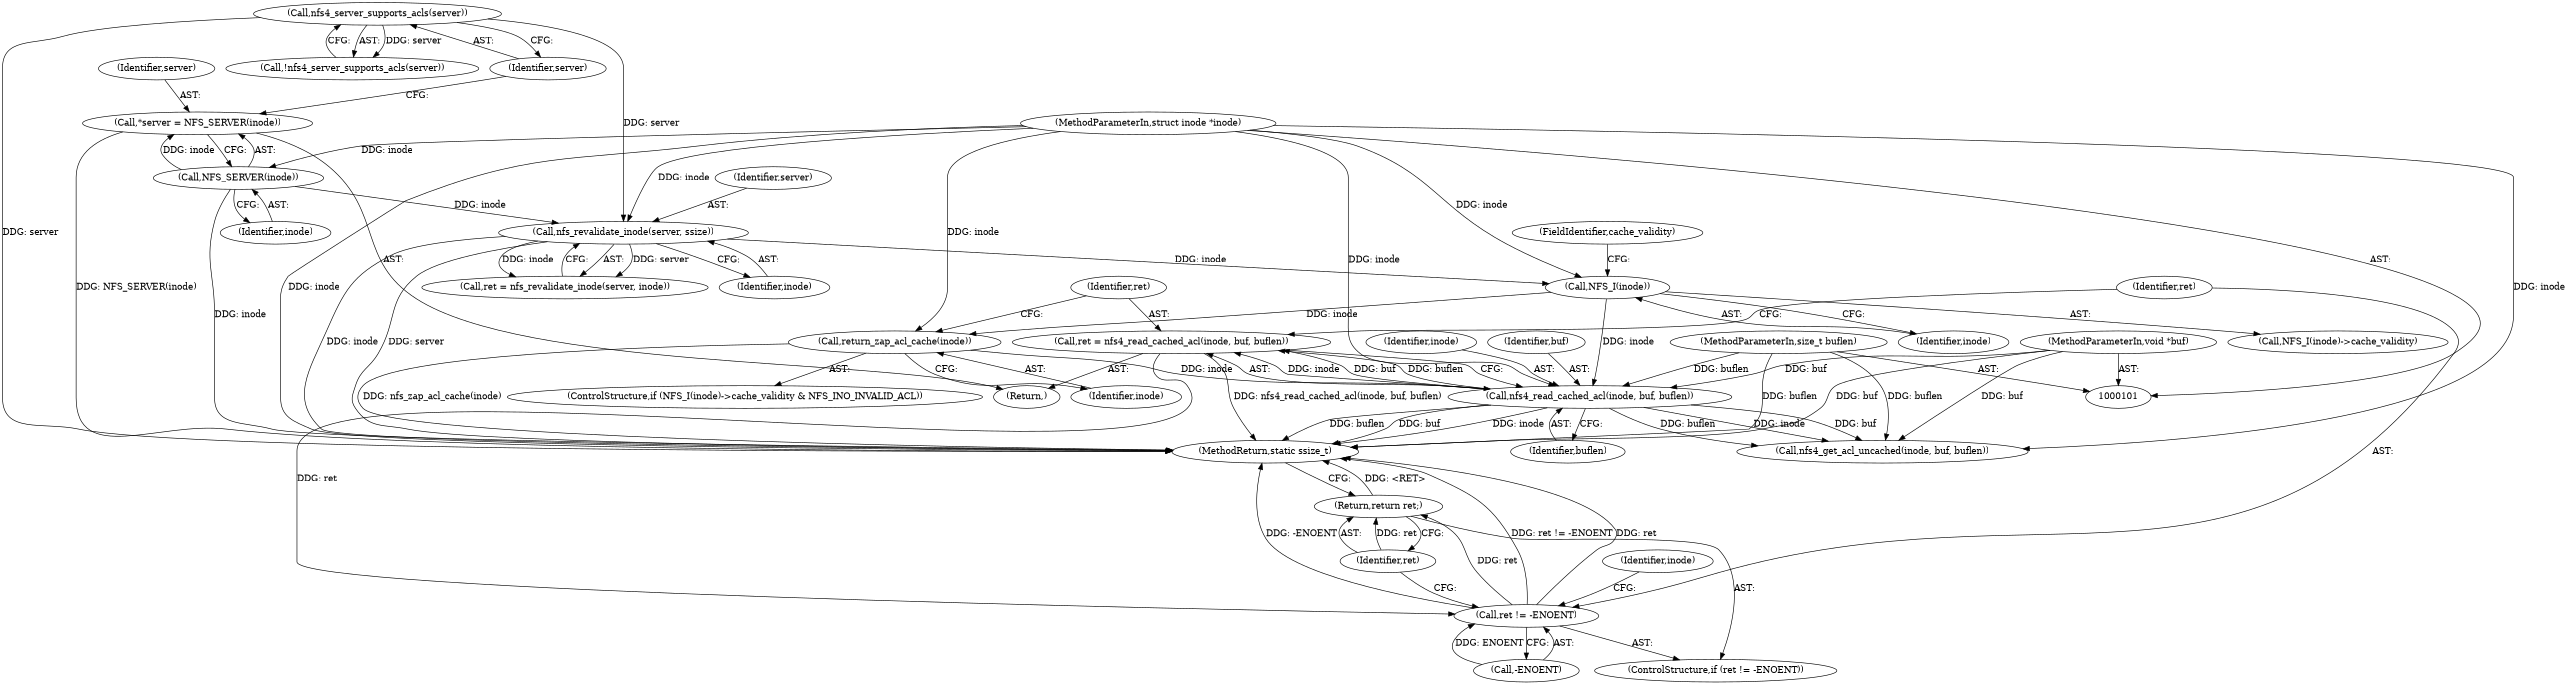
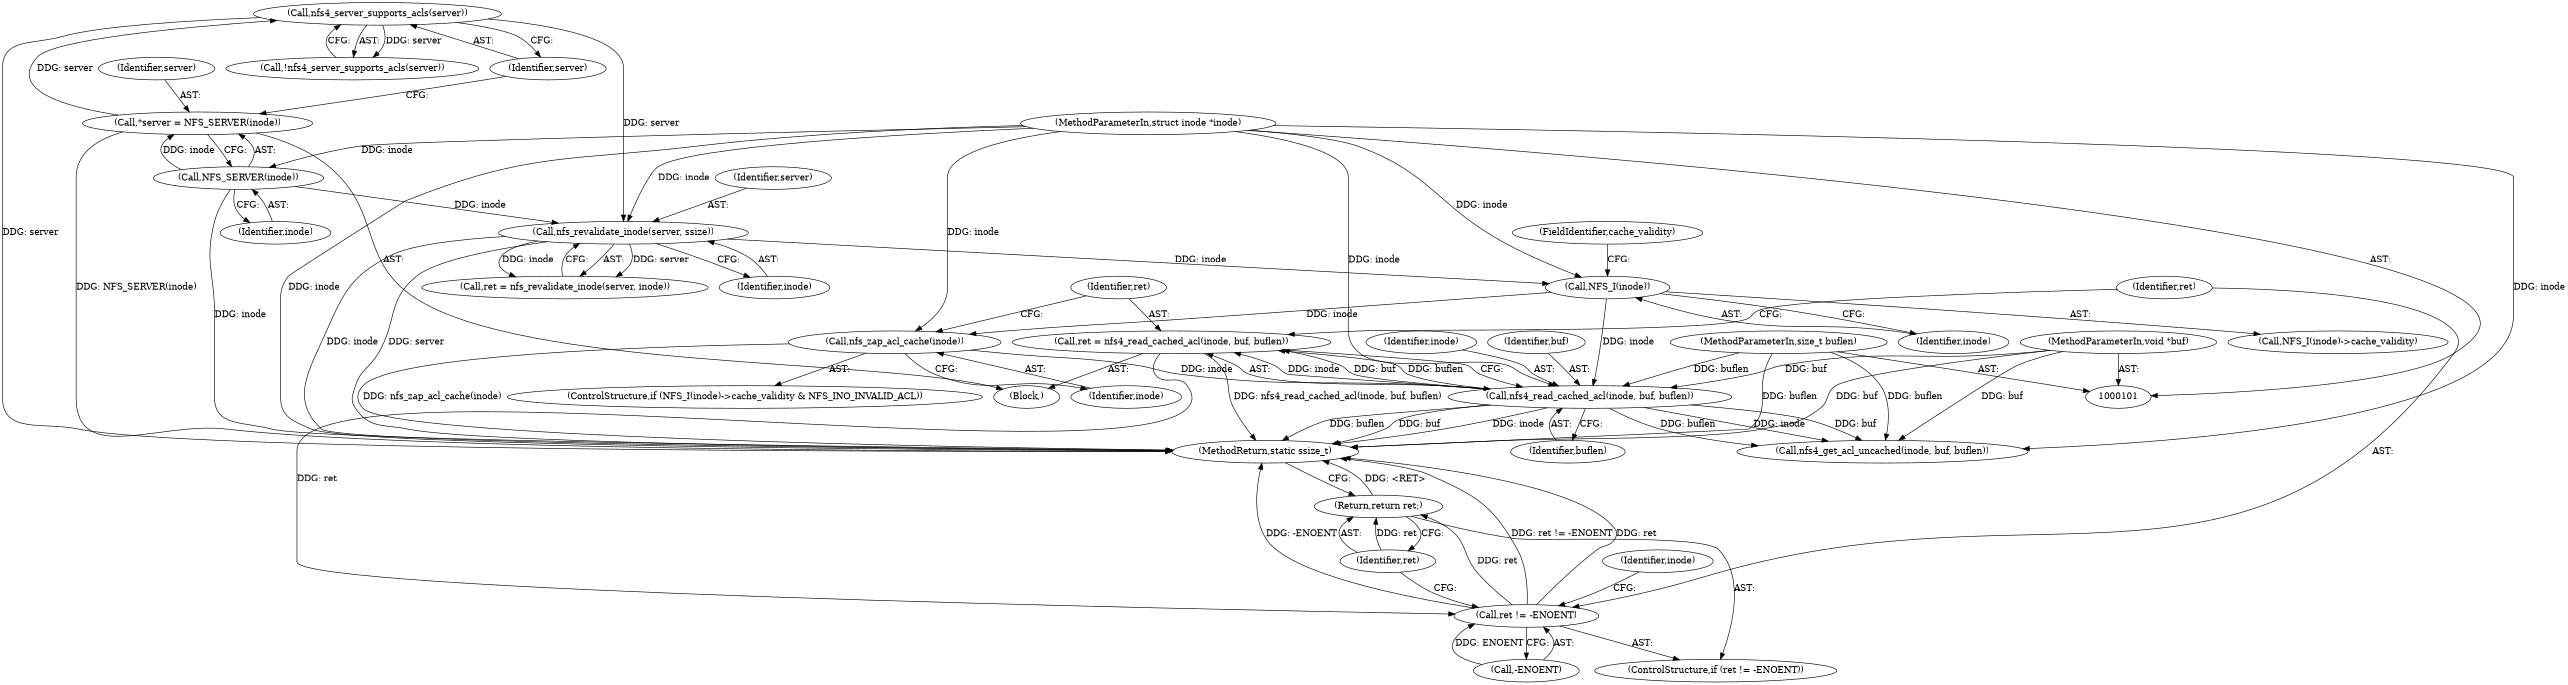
edge "(Call,*server = NFS_SERVER(inode))" -> "(Call,nfs4_server_supports_acls(server))": added, label "DDG: server"
node "(Call,return_zap_acl_cache(inode))": label "(Call,return_zap_acl_cache(inode))" -> "(Call,nfs_zap_acl_cache(inode))"
node "(Return,)": label "(Return,)" -> "(Block,)"
